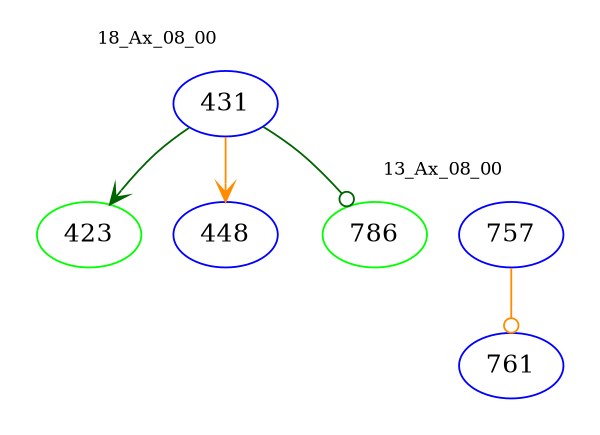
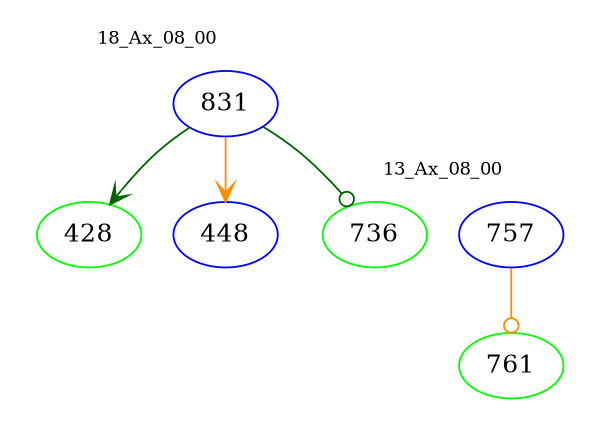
node "431": label "431" -> "831"
node "423": label "423" -> "428"
node "786": label "786" -> "736"
node "761": color blue -> green
